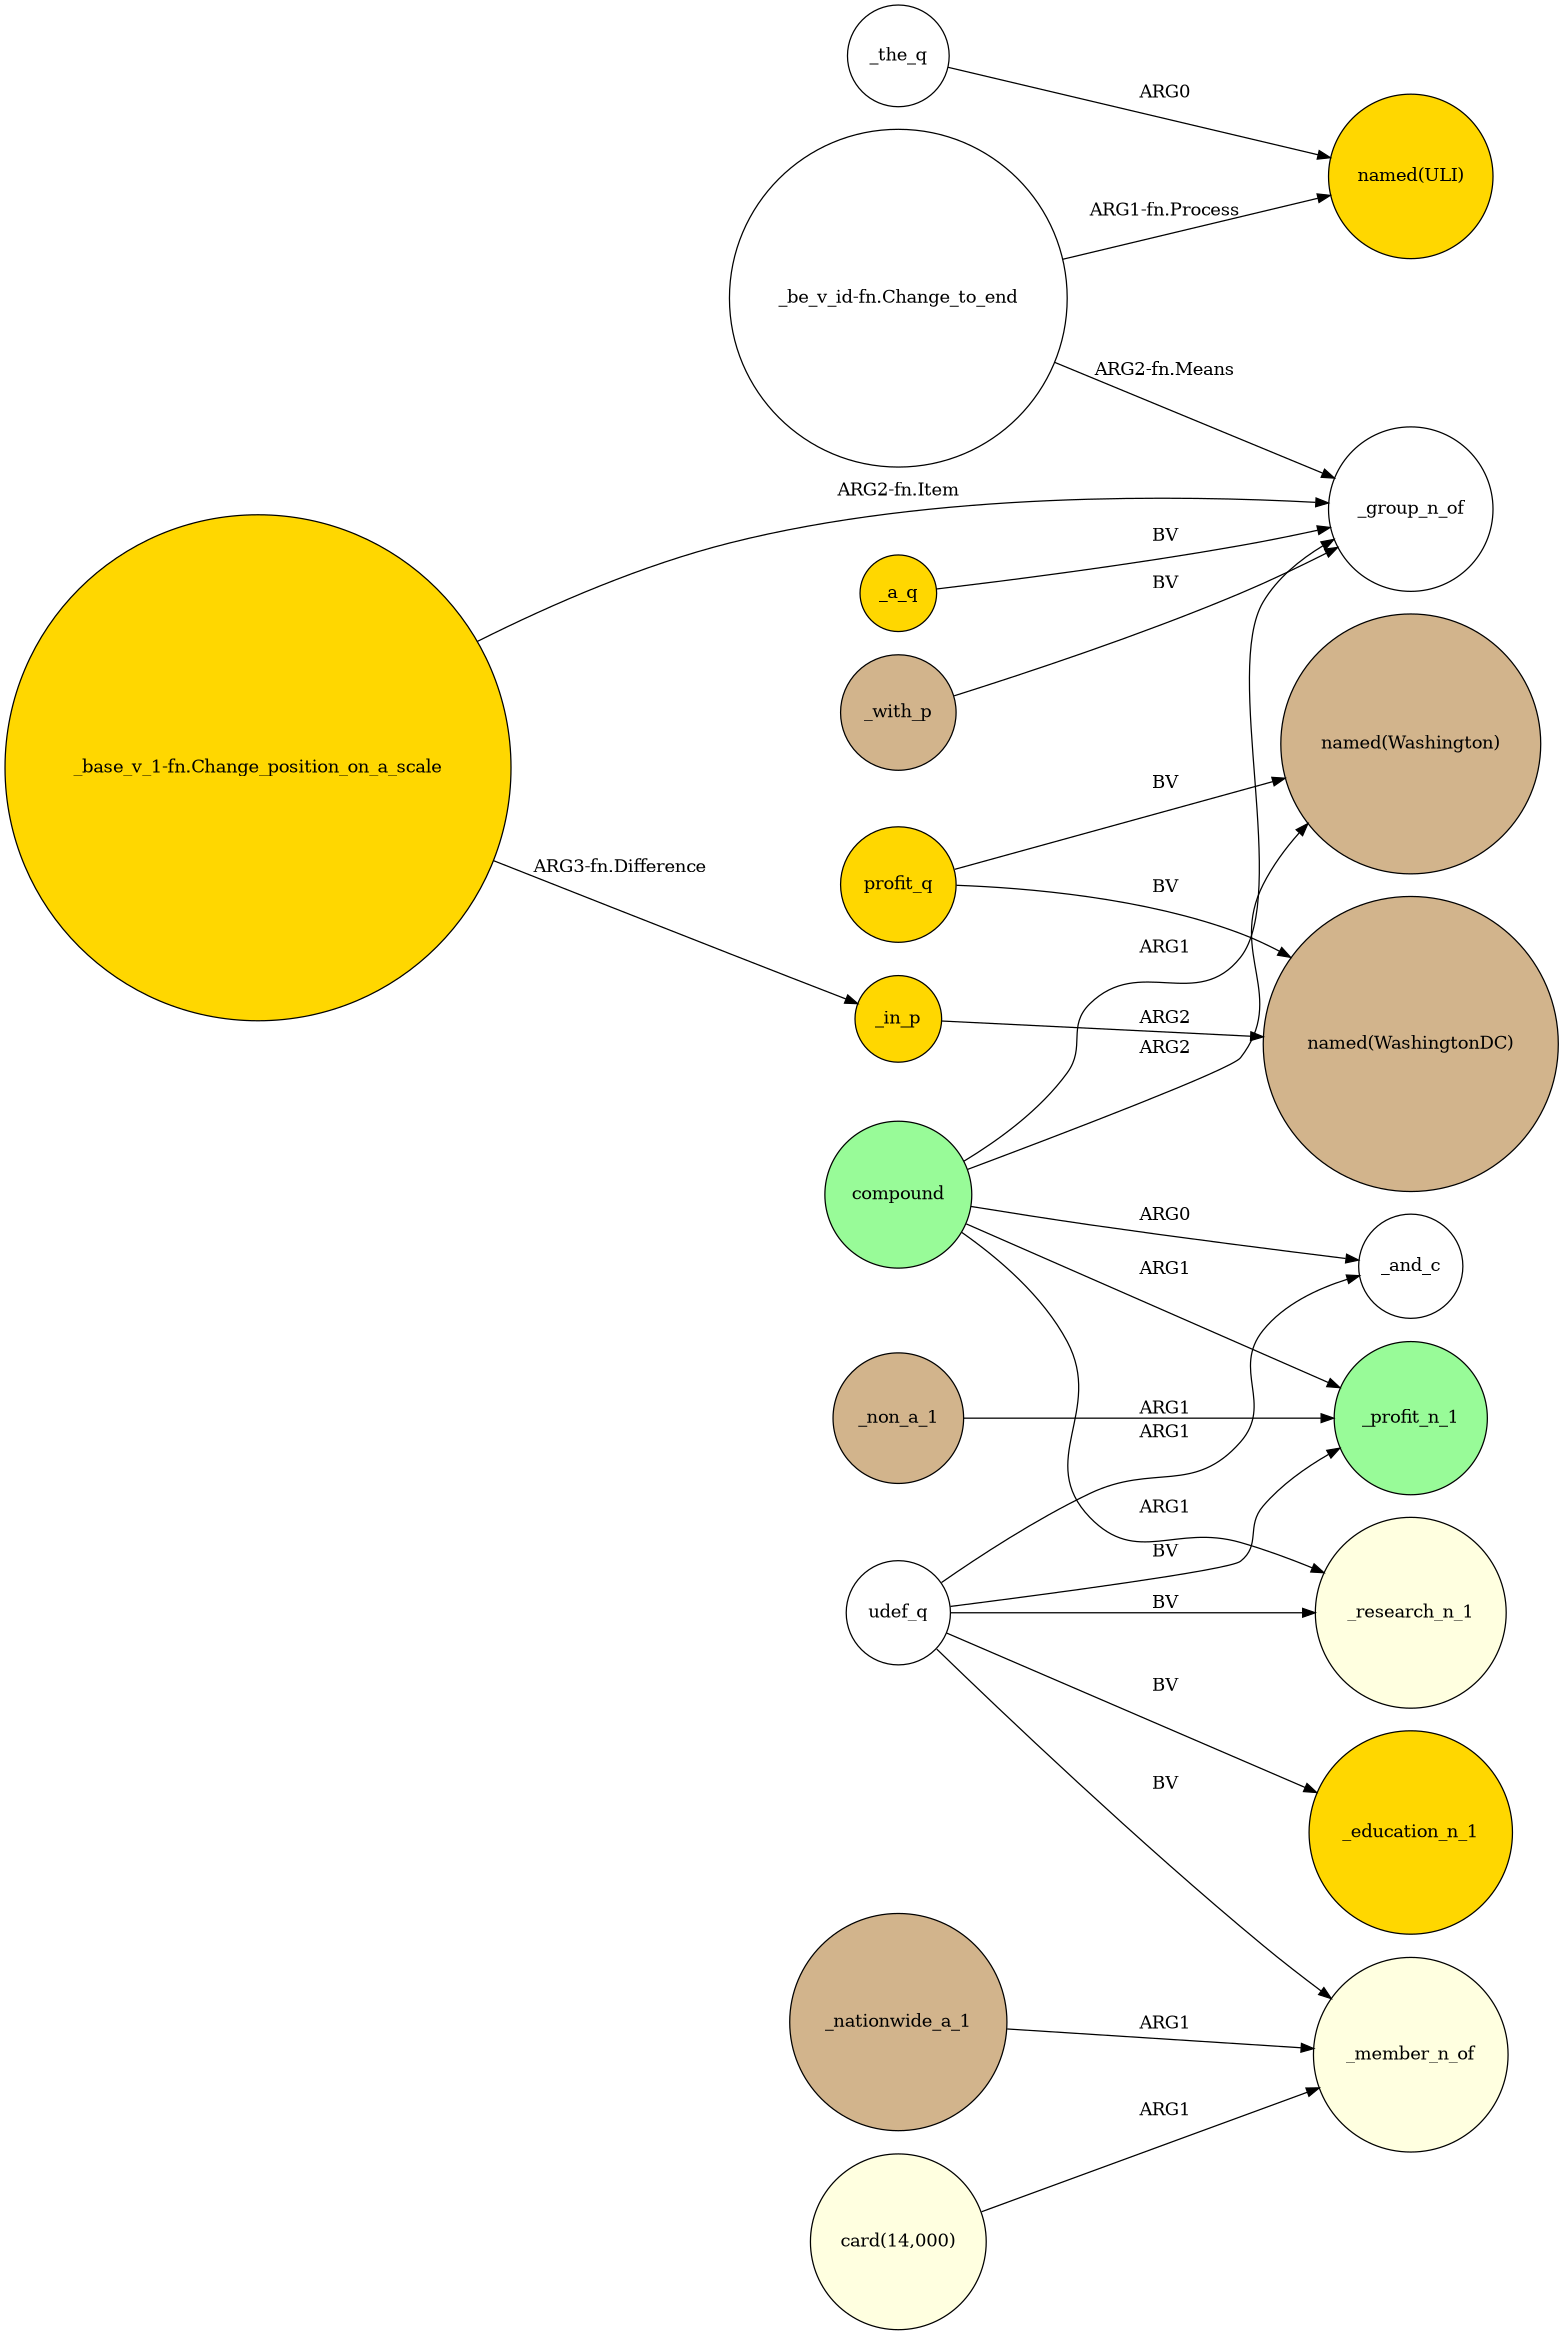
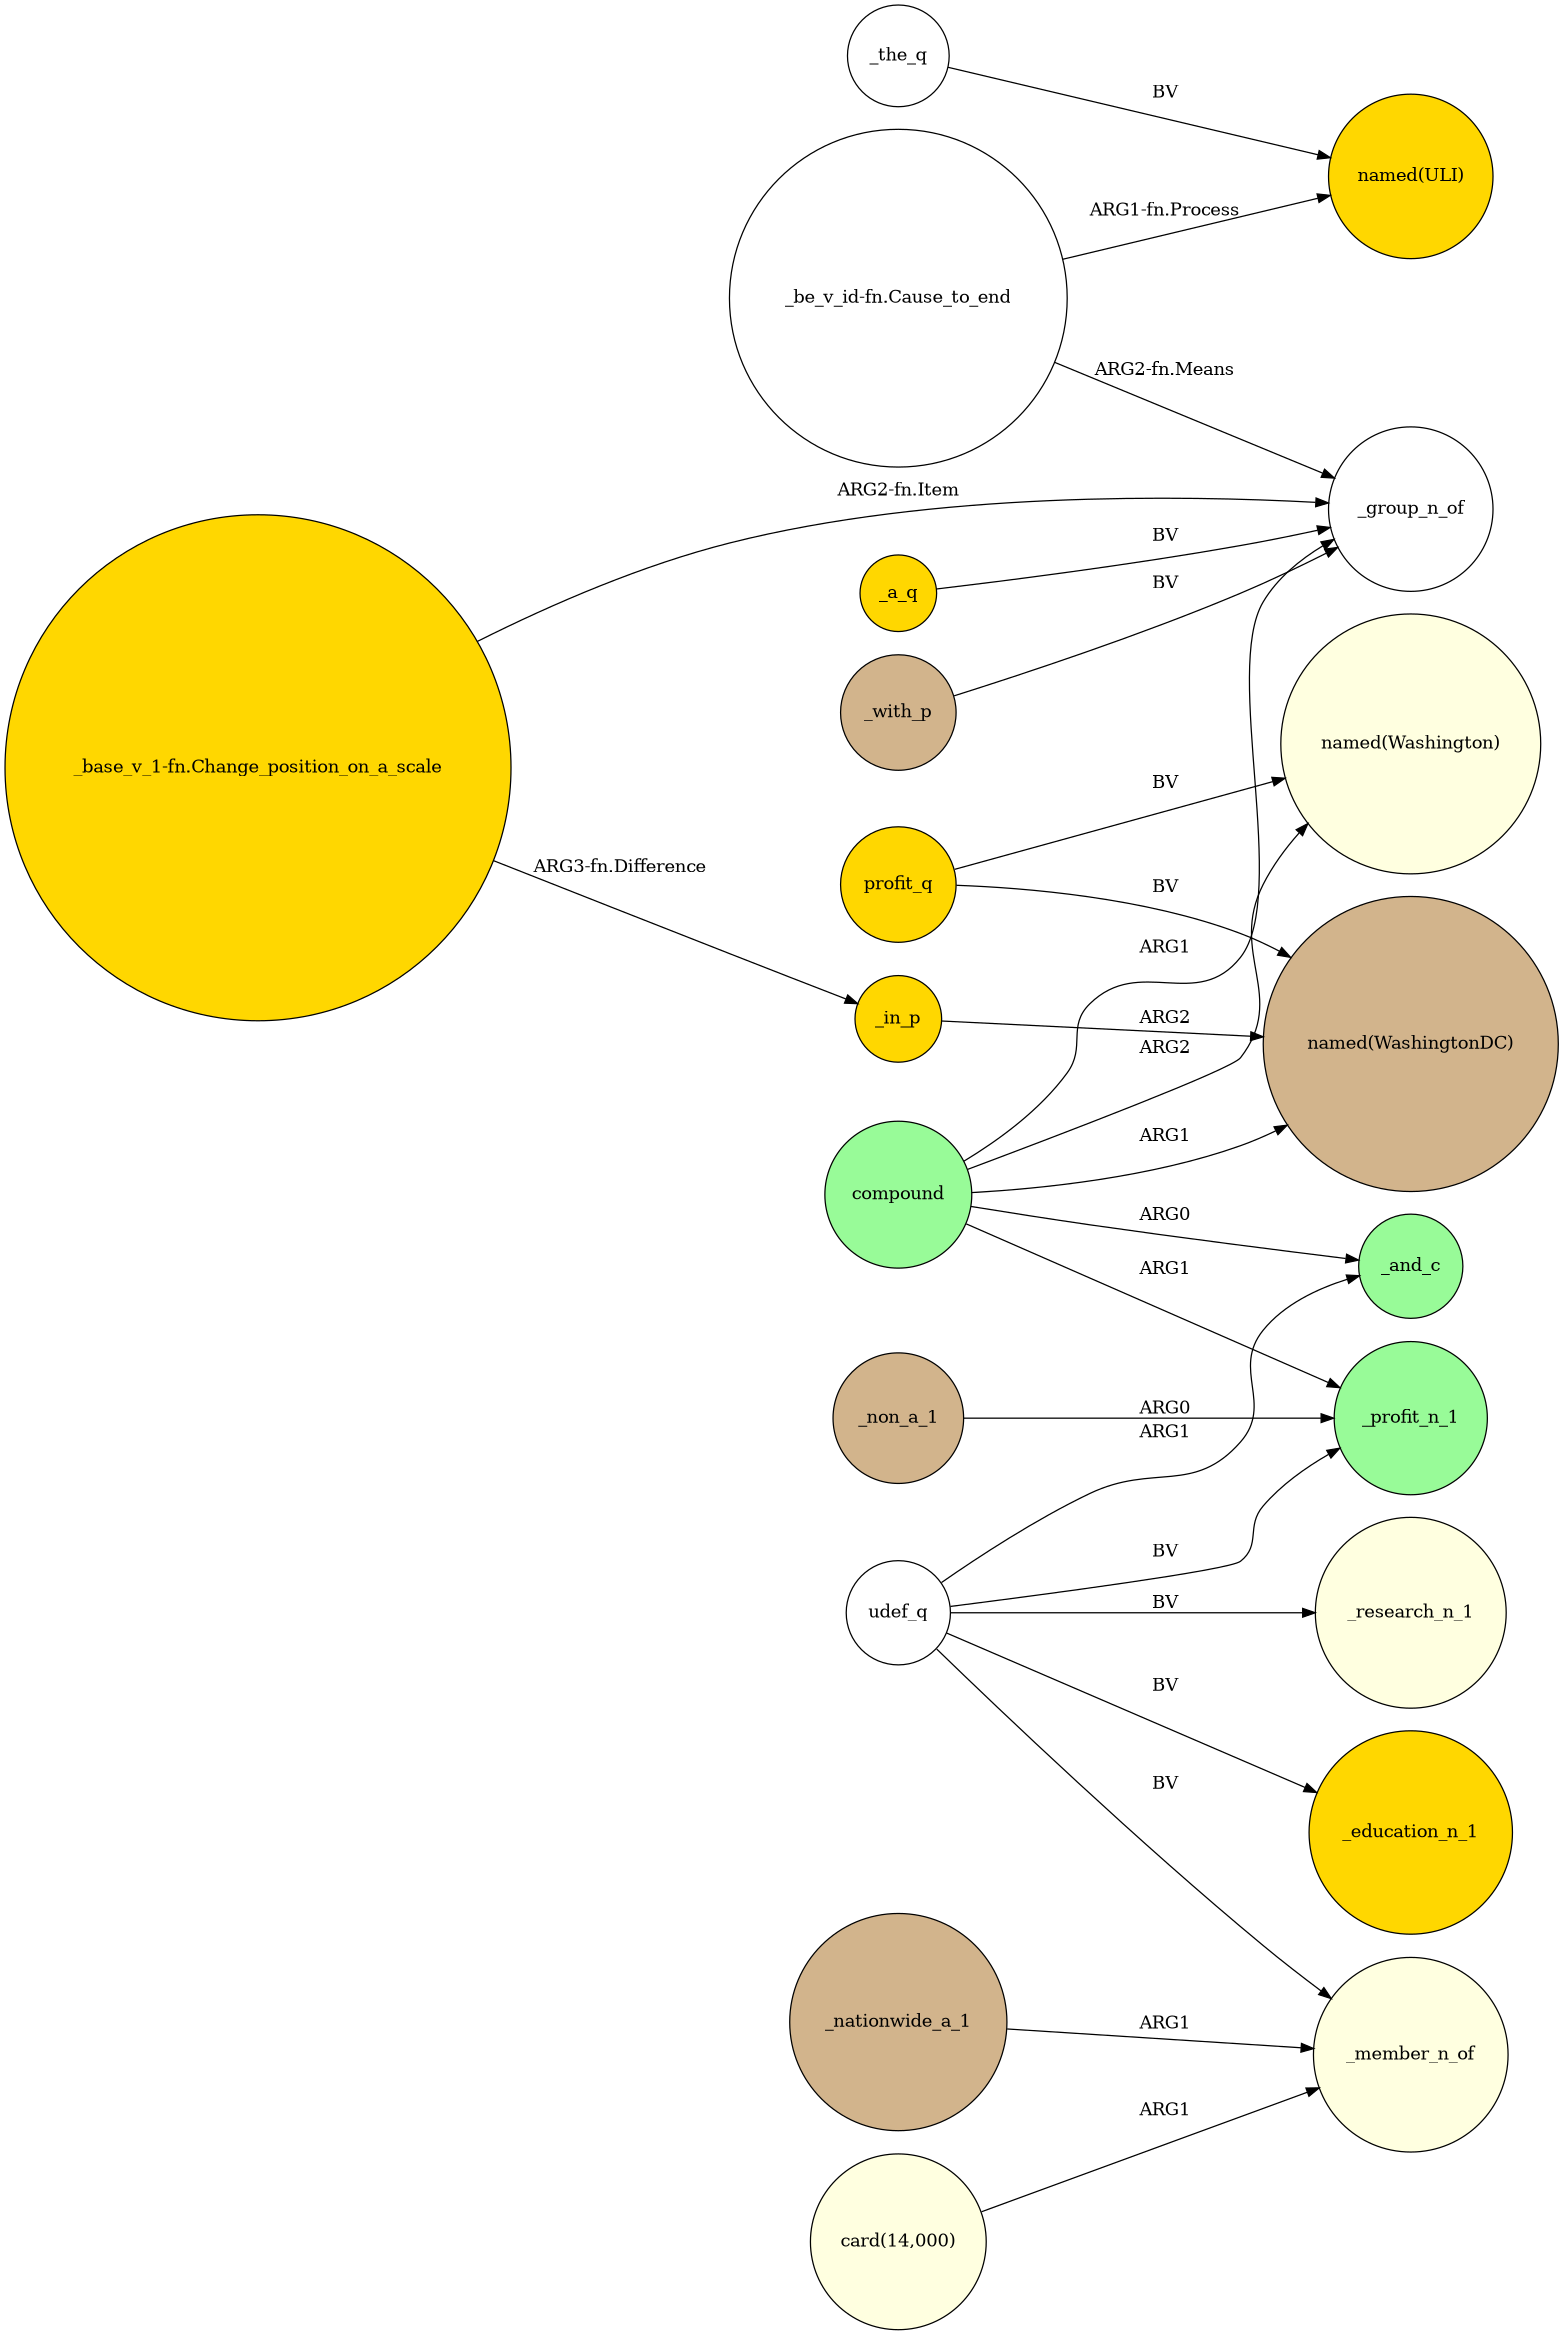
edge "_the_q" -> "named(ULI)": label "ARG0" -> "BV"
node "_be_v_id-fn.Change_to_end": label "_be_v_id-fn.Change_to_end" -> "_be_v_id-fn.Cause_to_end"
node "named(Washington)": fillcolor tan -> lightyellow
node "_and_c": fillcolor white -> palegreen
edge "_non_a_1" -> "_profit_n_1": label "ARG1" -> "ARG0"
edge "compound" -> "_research_n_1": now "compound" -> "named(WashingtonDC)"
